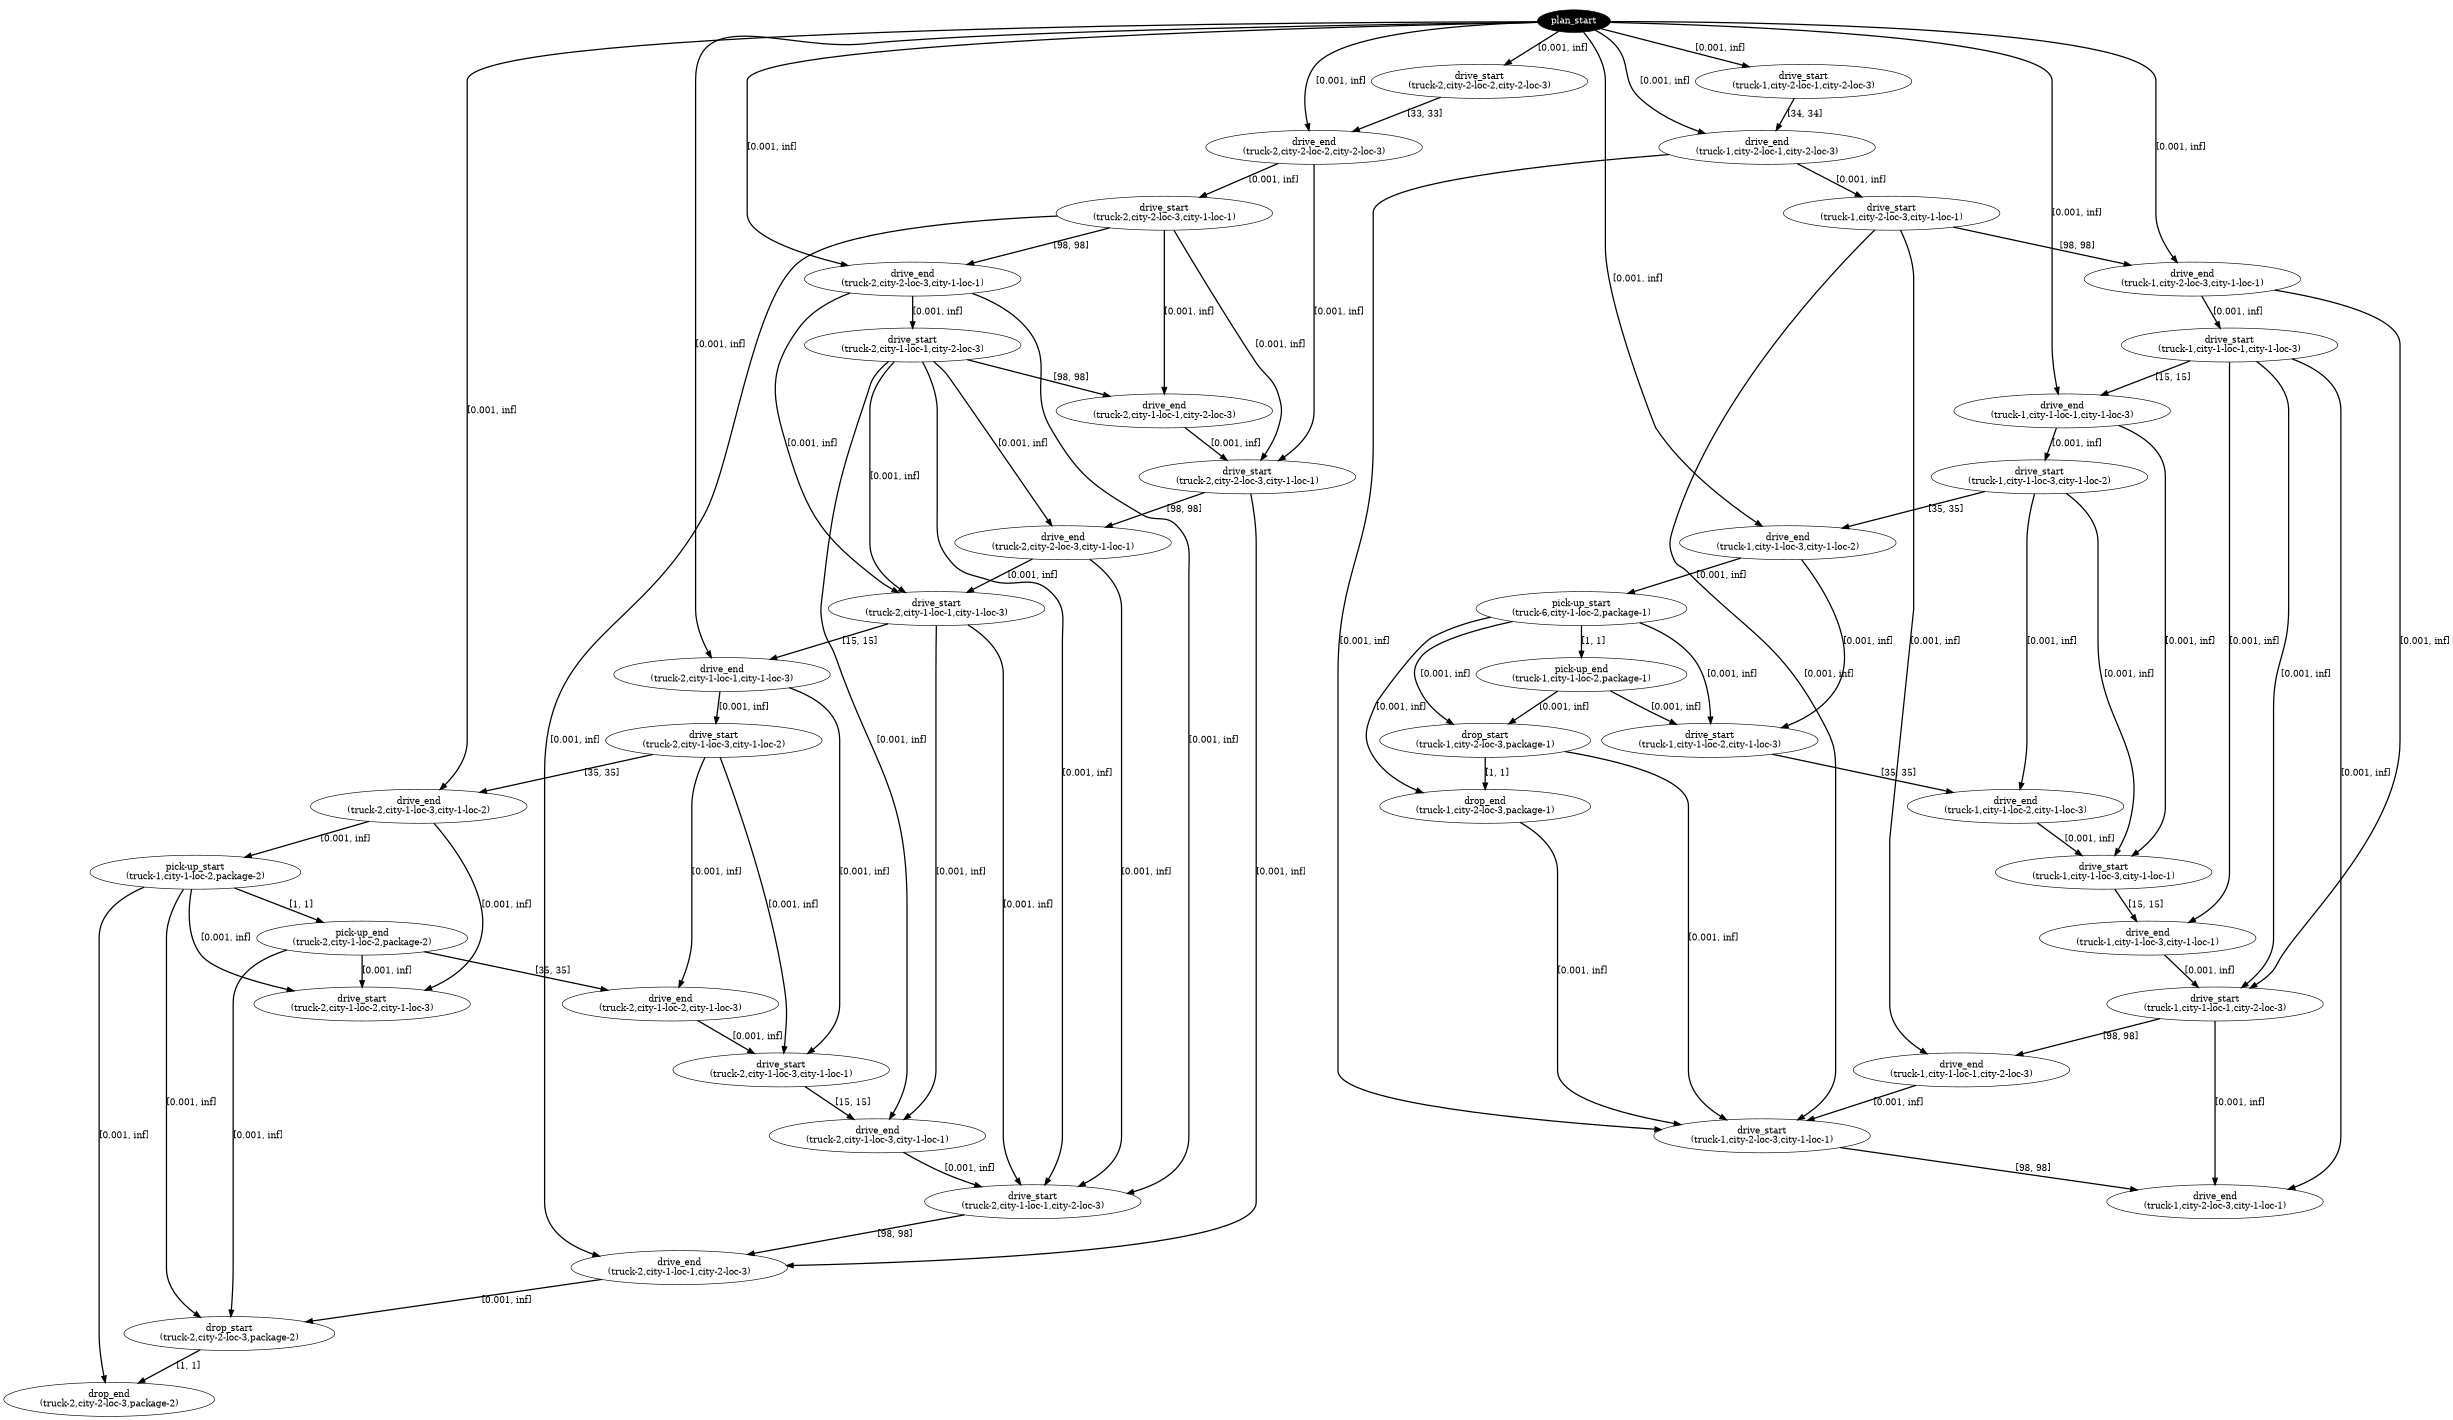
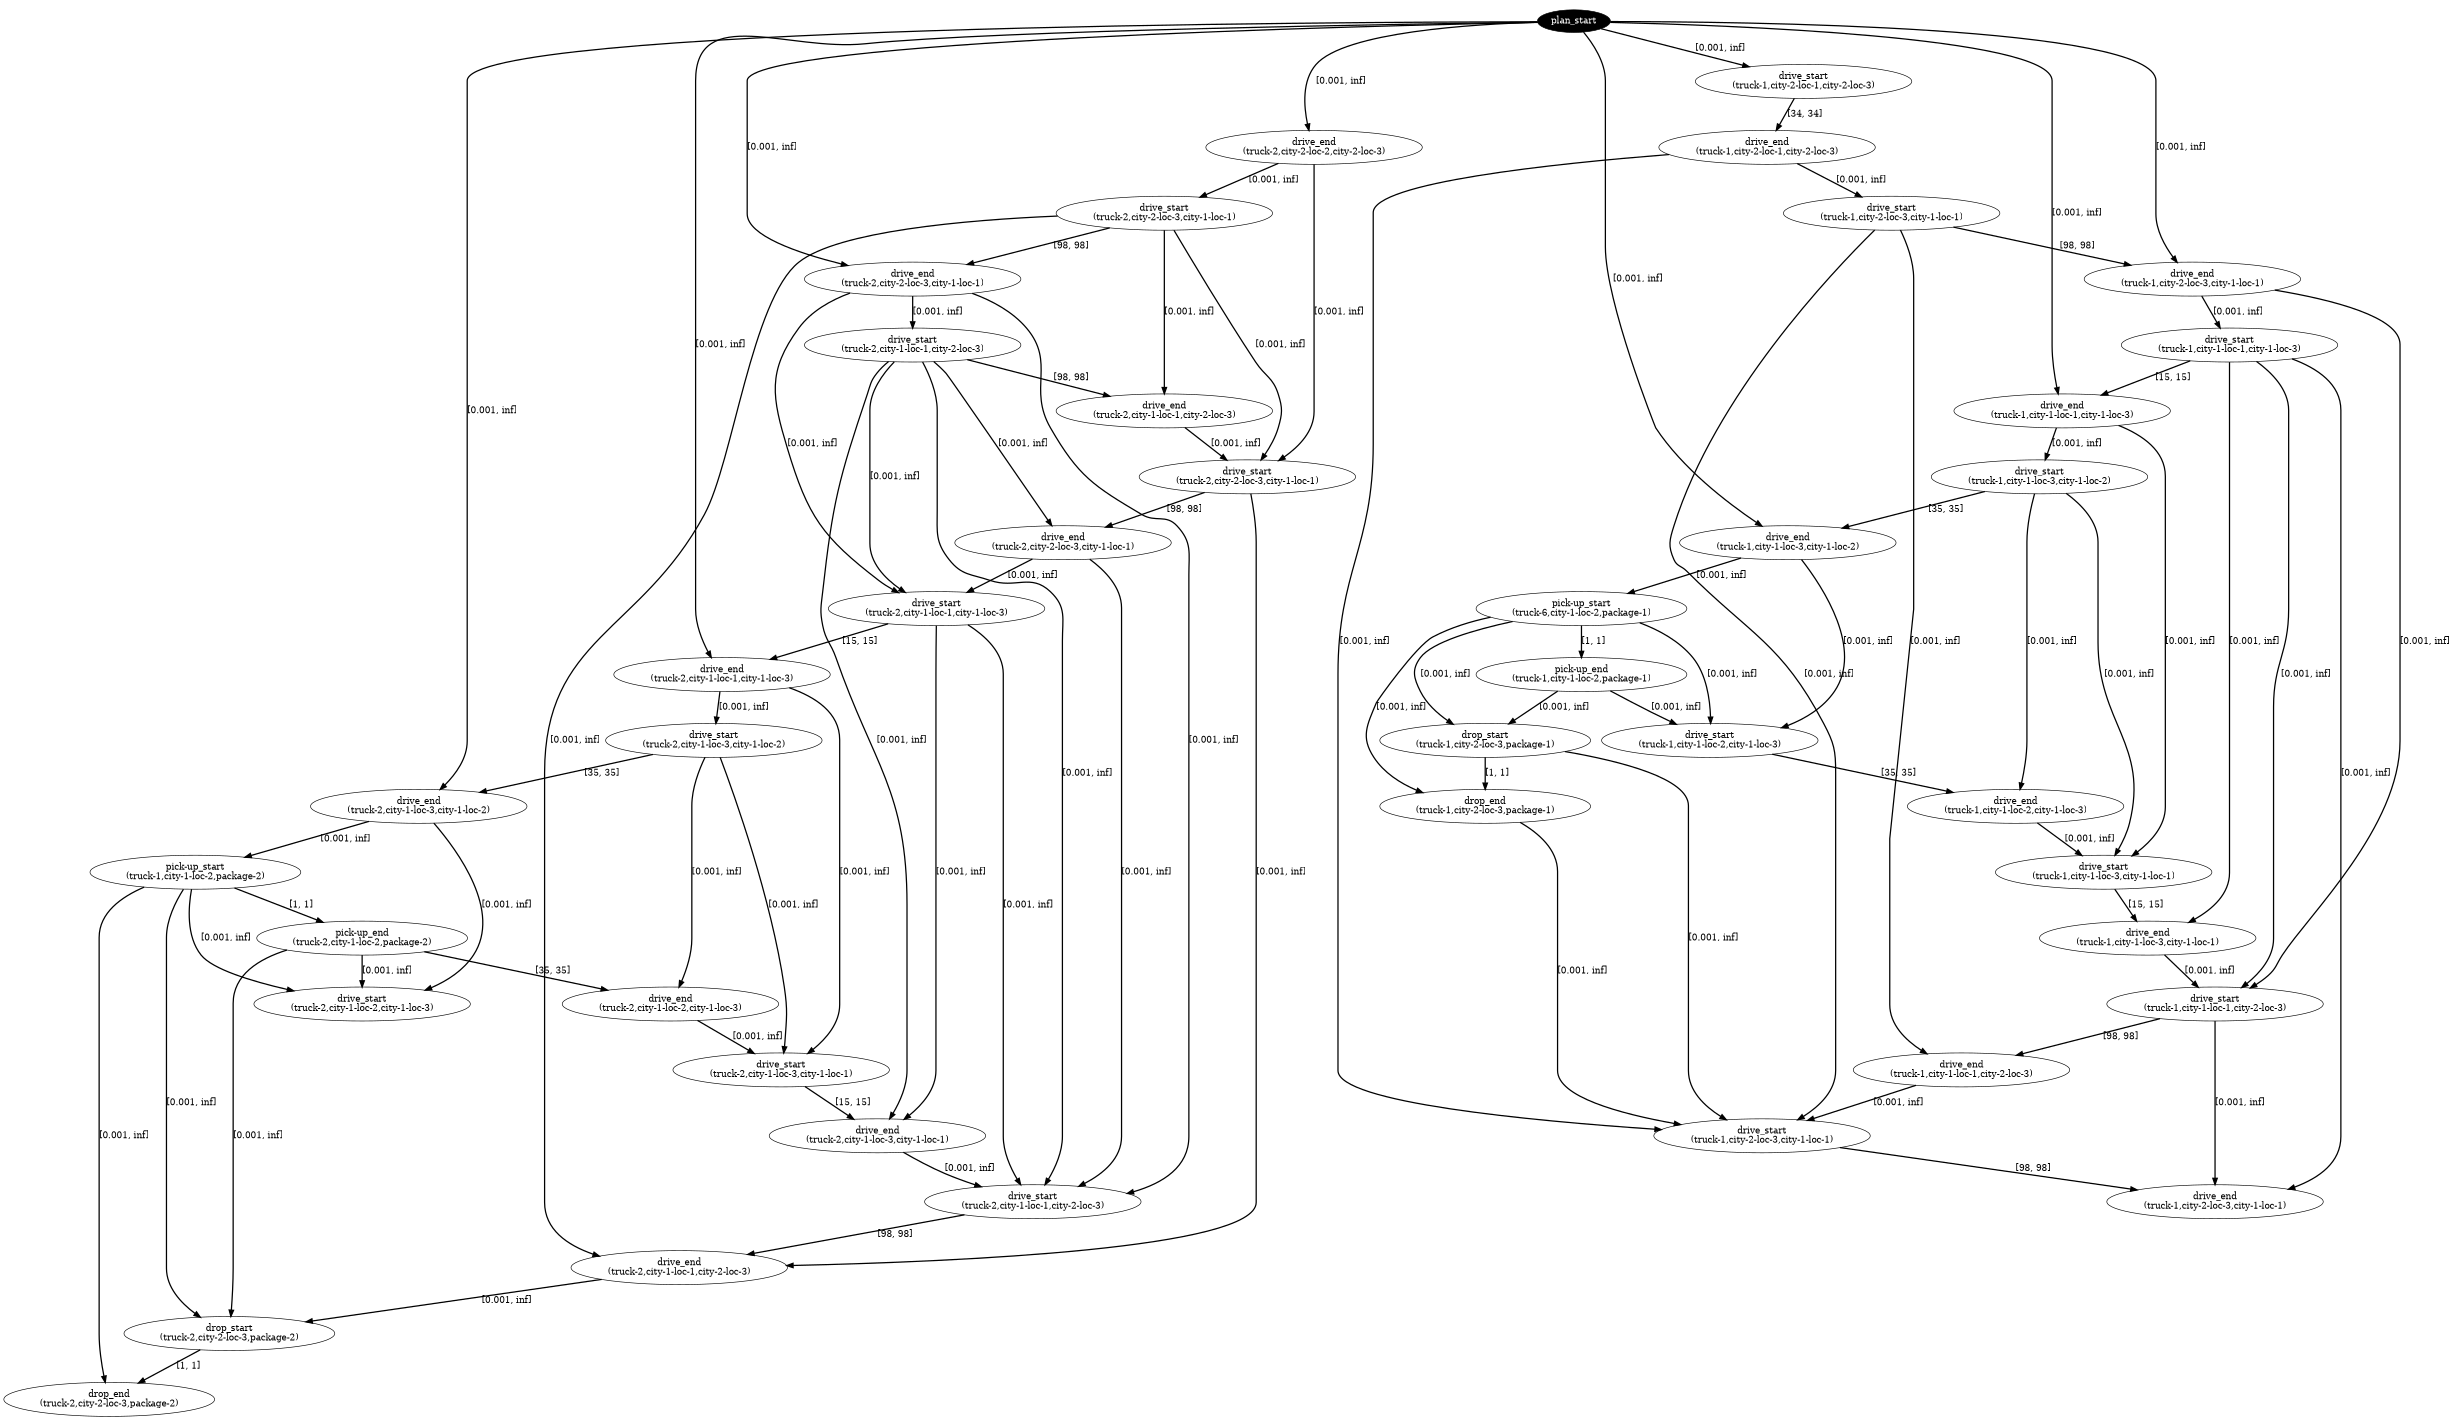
node "drive_start (truck-2,city-2-loc-2,city-2-loc-3)": removed
edge "plan_start" -> "drive_end (truck-1,city-2-loc-1,city-2-loc-3)": removed, label "[0.001, inf]"
